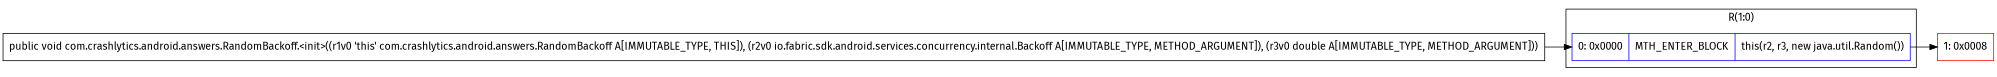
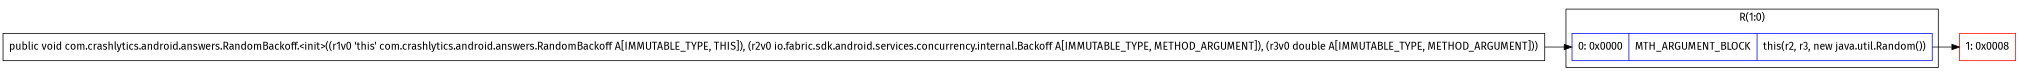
node "0: 0x0000": text "MTH_ENTER_BLOCK" -> "MTH_ARGUMENT_BLOCK"
